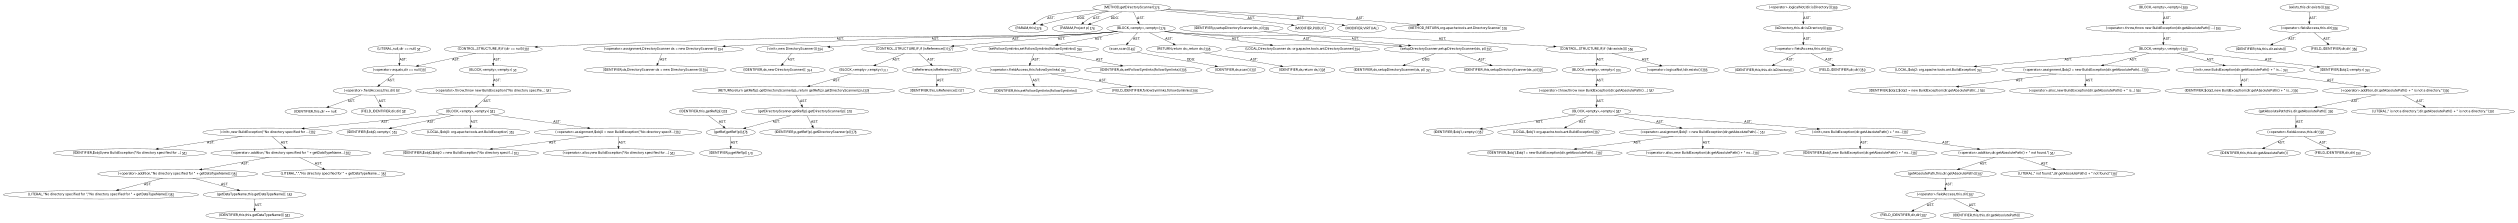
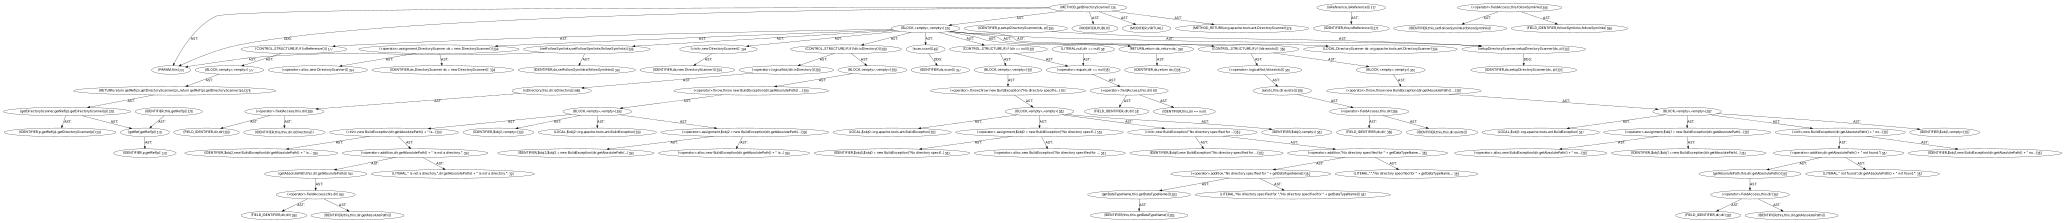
node "(PARAM,Project p)": removed
node "(CONTROL_STRUCTURE,IF,if (!dir.isDirectory()))": added
edge "(setFollowSymlinks,setFollowSymlinks(followSymlinks))" -> "(<operator>.fieldAccess,this.followSymlinks)": now "(setFollowSymlinks,setFollowSymlinks(followSymlinks))" -> "(PARAM,this)"
edge "(CONTROL_STRUCTURE,IF,if (isReference()))" -> "(isReference,isReference())": removed, label "AST:"
node "(<operator>.alloc,new DirectoryScanner())": added
node "(IDENTIFIER,this,setupDirectoryScanner(ds, p))": removed
edge "(<operator>.logicalNot,!dir.exists())" -> "(exists,this.dir.exists())": added, label "AST:"
